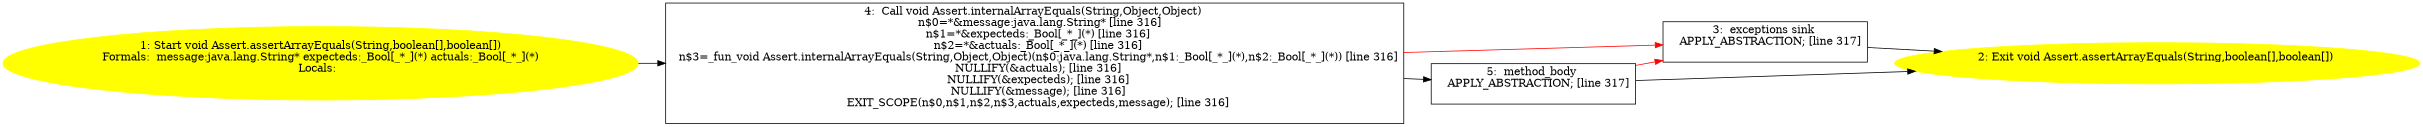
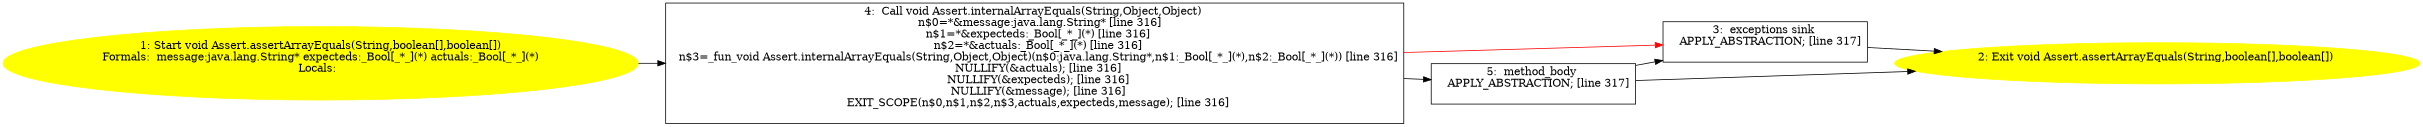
edge "5:  method_body APPLY_ABSTRACTION; [line 317]" -> "3:  exceptions sink APPLY_ABSTRACTION; [line 317]": color red -> black
